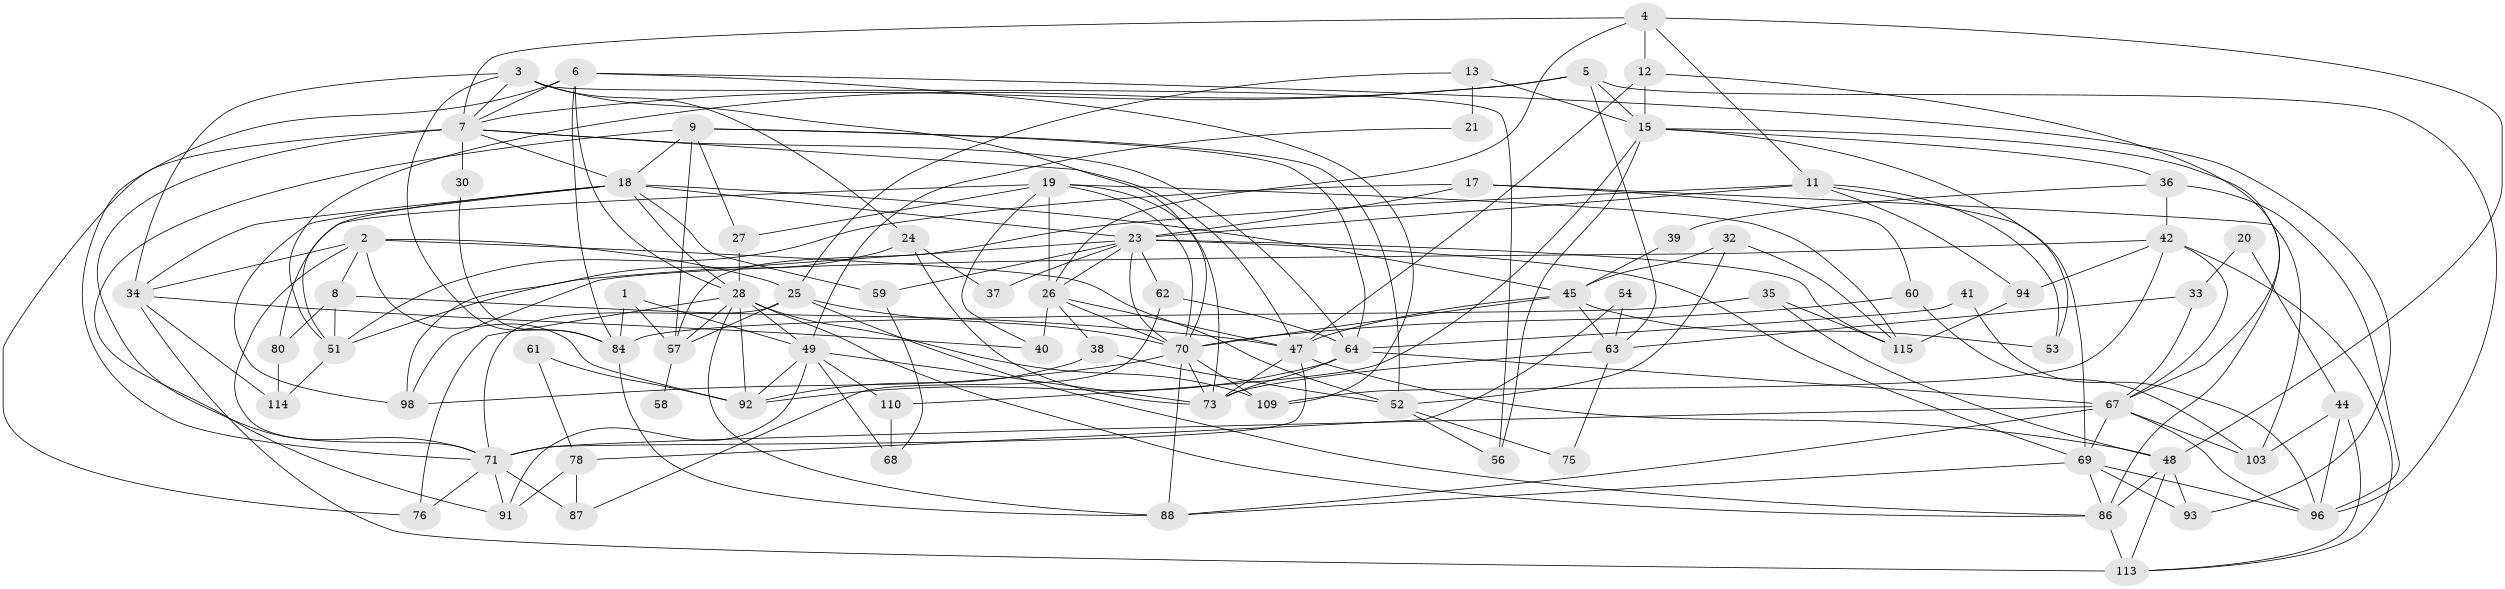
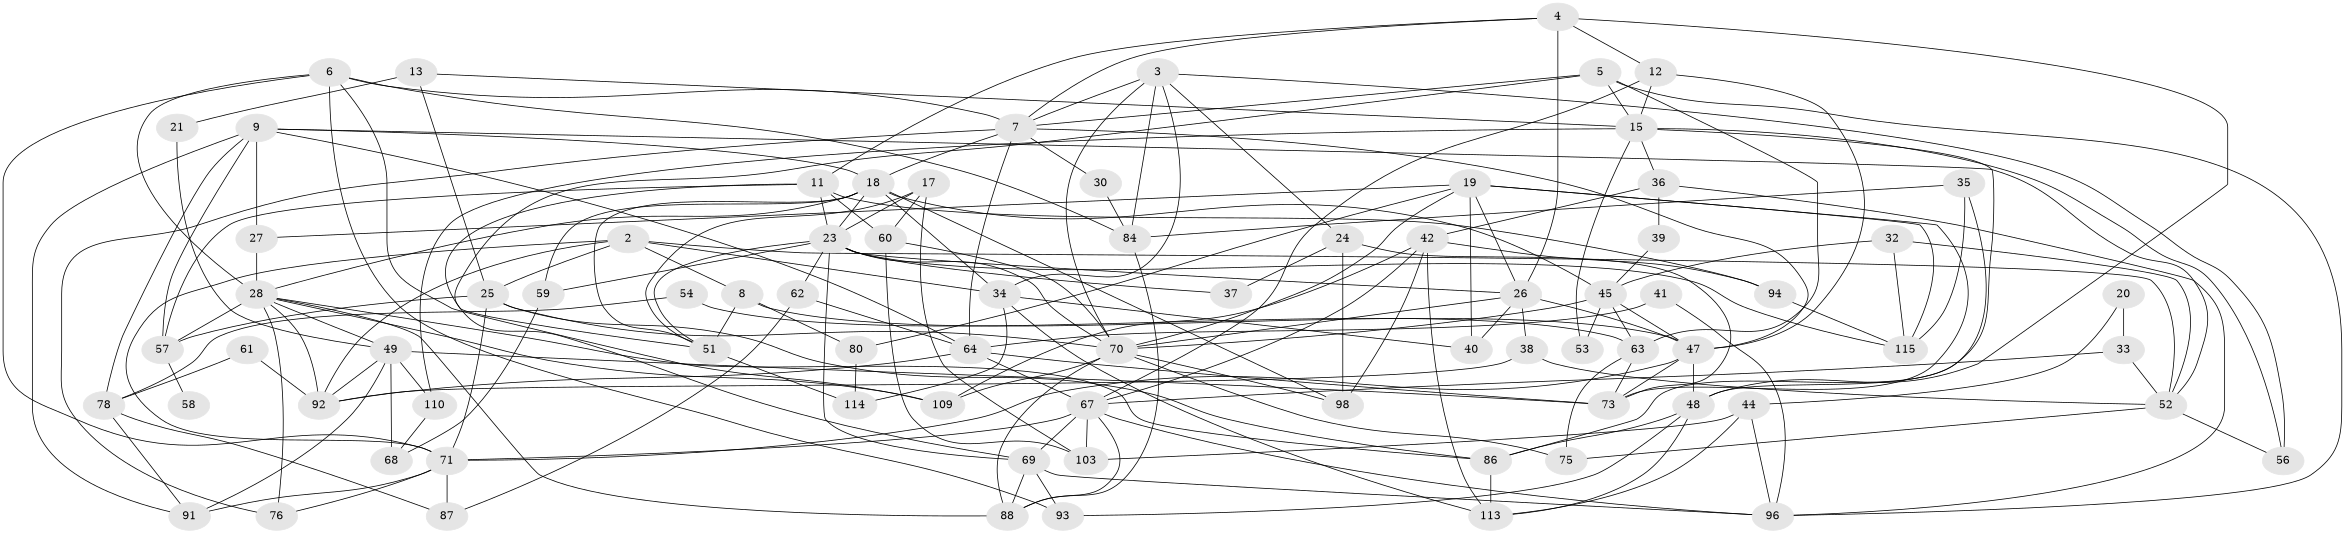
edge "11" -- "53": now "11" -- "60"
edge "9" -- "78": added
node "1": removed
edge "7" -- "71": removed
edge "33" -- "63": now "33" -- "52"
edge "70" -- "73": now "70" -- "75"
edge "69" -- "86": removed
